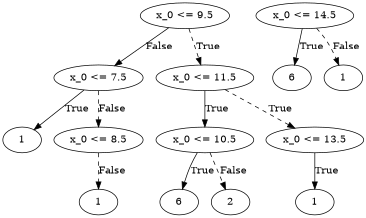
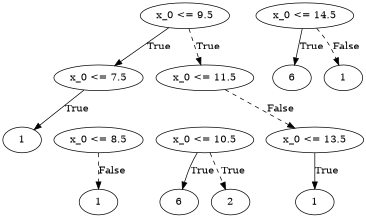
edge "x_0 <= 9.5" -> "x_0 <= 7.5": label "False" -> "True"
edge "x_0 <= 7.5" -> "x_0 <= 8.5": removed, label "False"
edge "x_0 <= 11.5" -> "x_0 <= 10.5": removed, label "True"
edge "x_0 <= 11.5" -> "x_0 <= 13.5": label "True" -> "False"
edge "x_0 <= 10.5" -> "2": label "False" -> "True"
